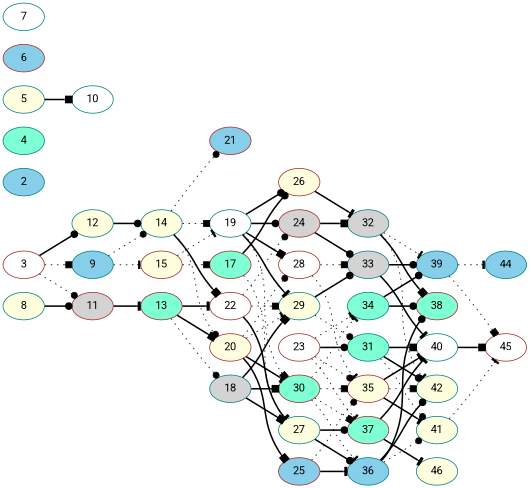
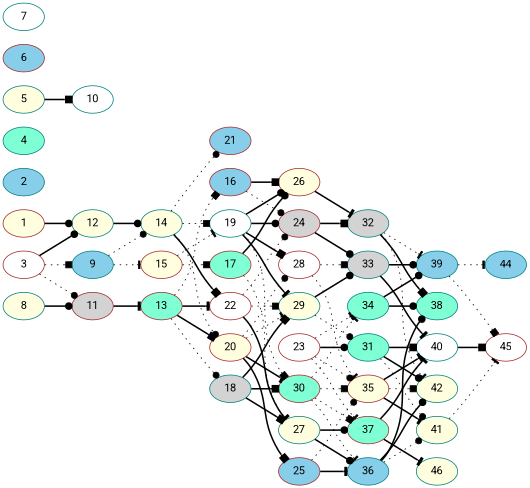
node "16": added
node "1": added
node "38": color brown -> teal
